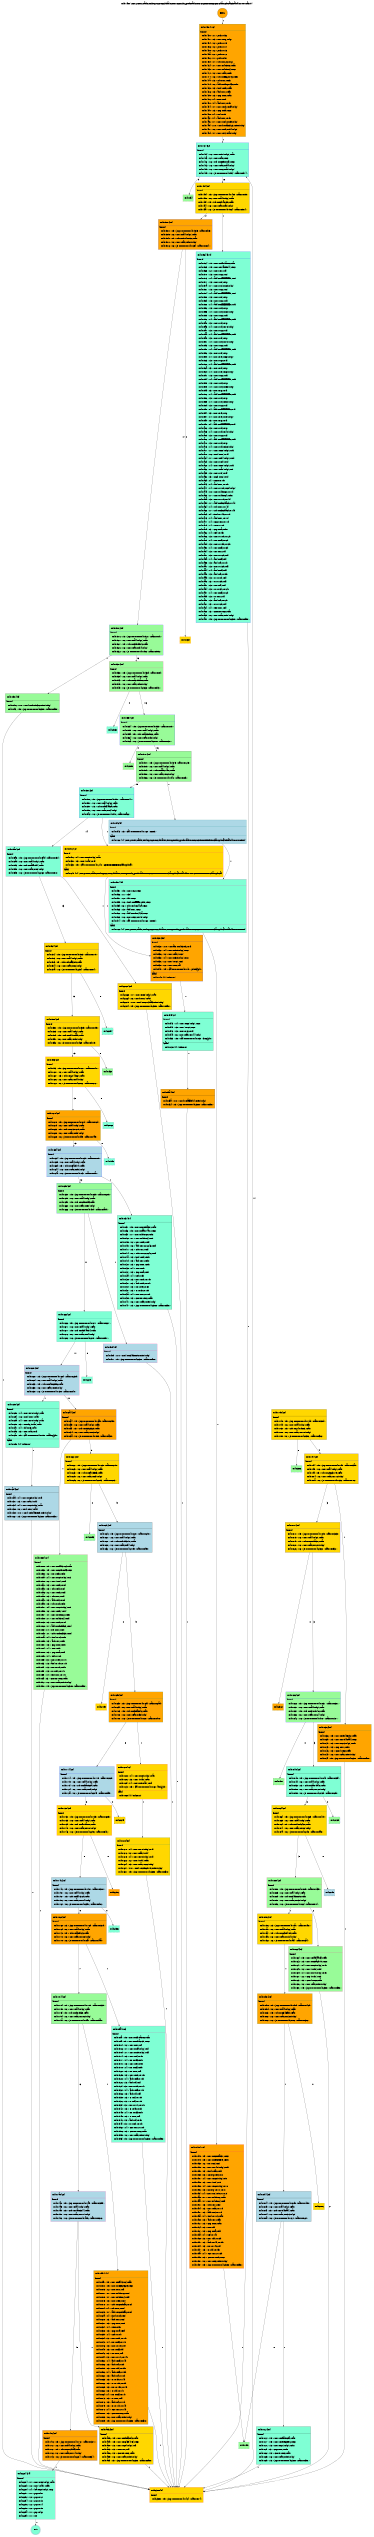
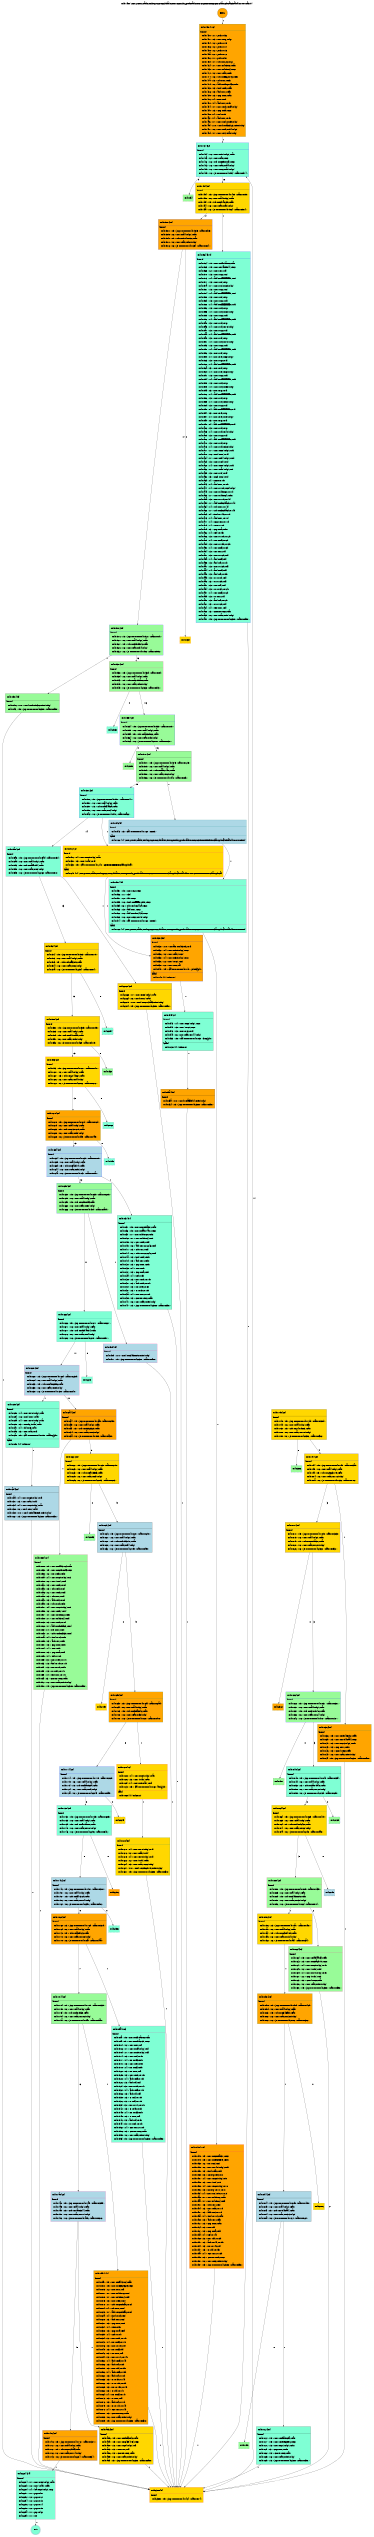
node "0x401730 [28]": fillcolor gold -> aquamarine
edge "0x401d79 [115]" -> "0x4018f0": now "0x401d79 [115]" -> "0x4023e8 [5]"
